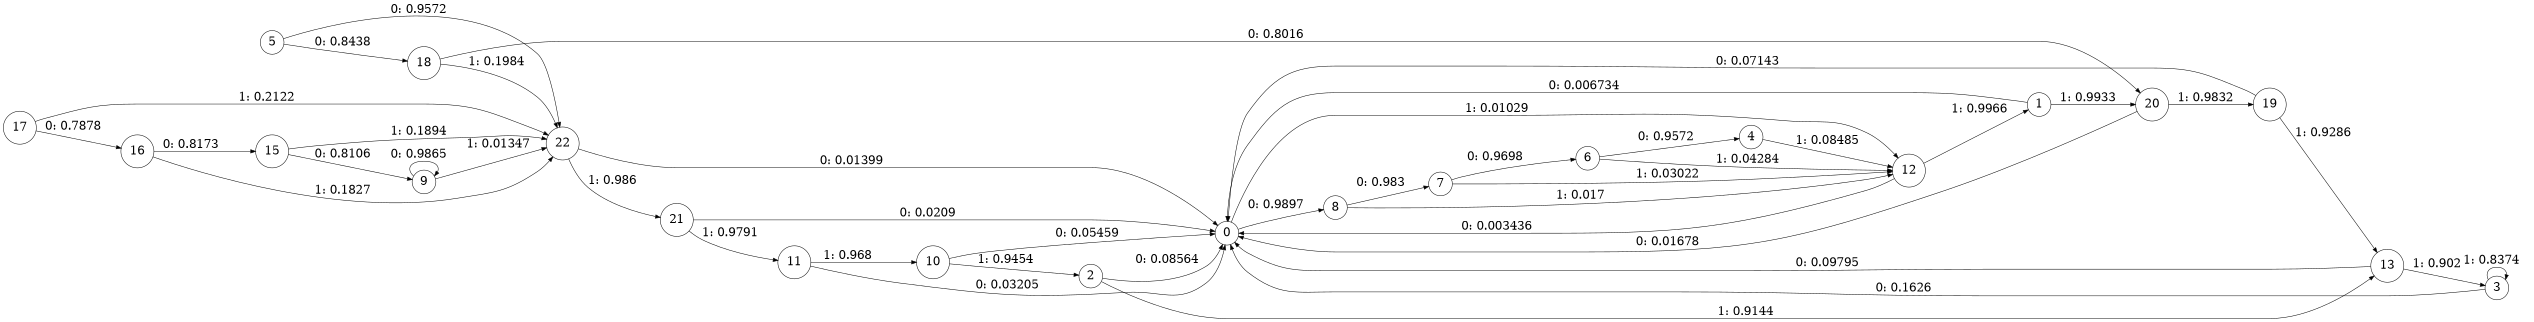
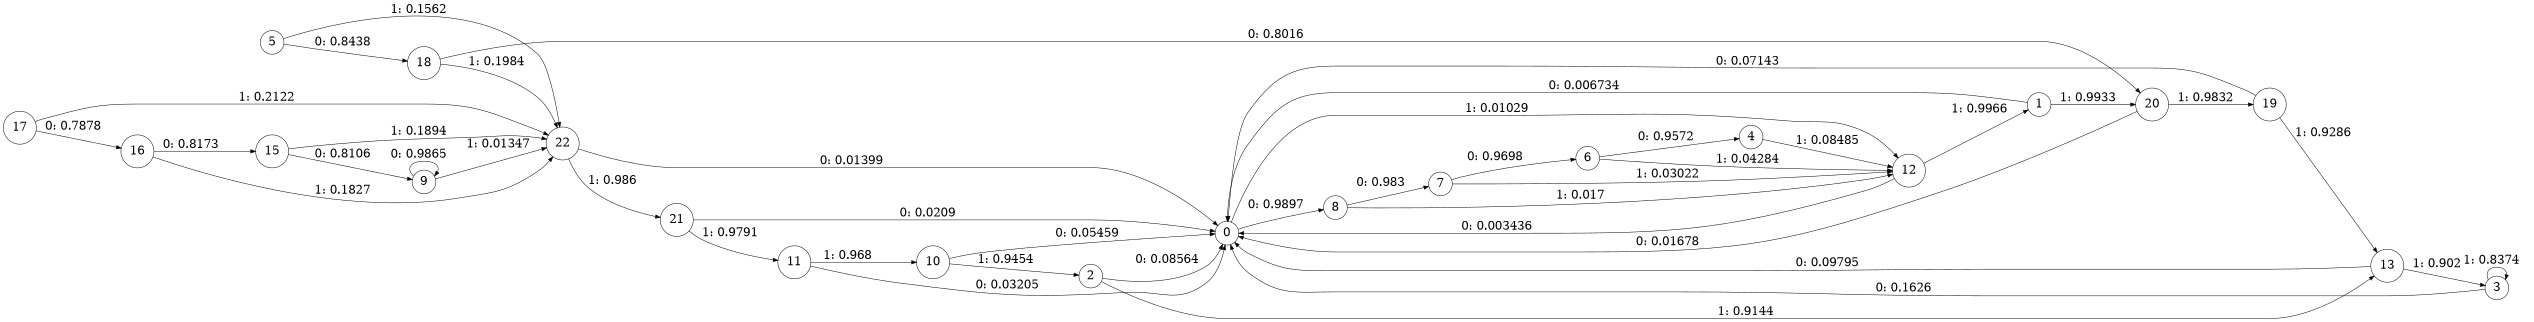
edge "5" -> "22": label "0: 0.9572   " -> "1: 0.1562   "
